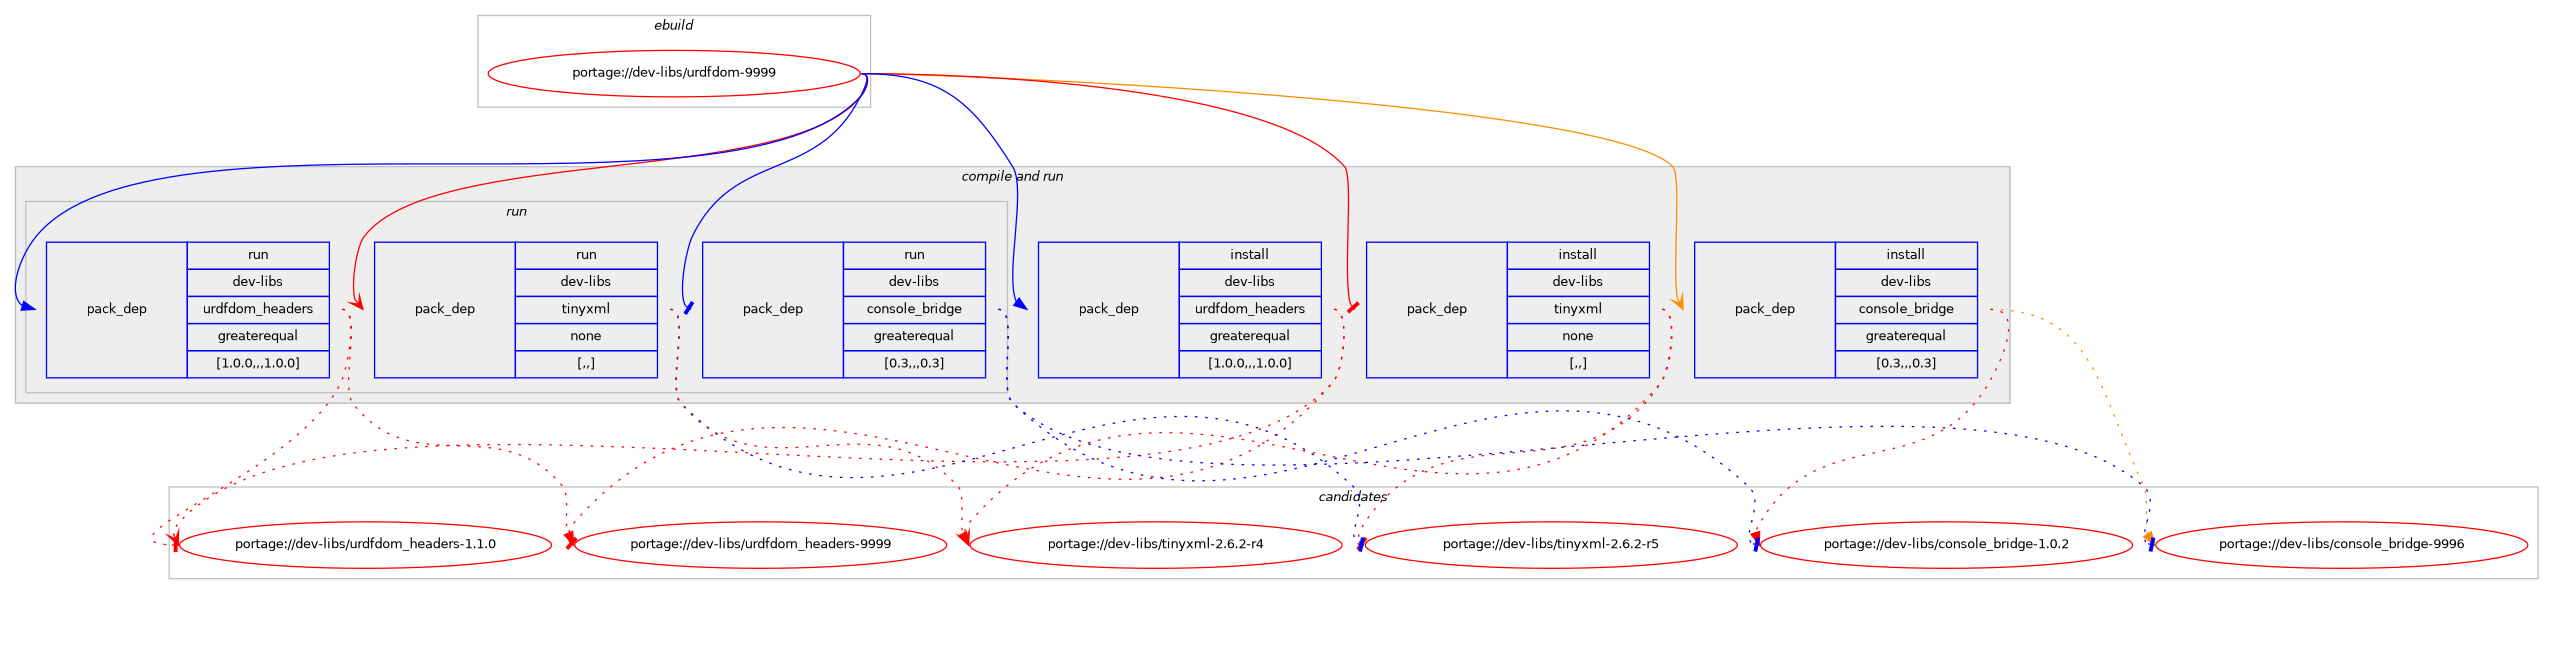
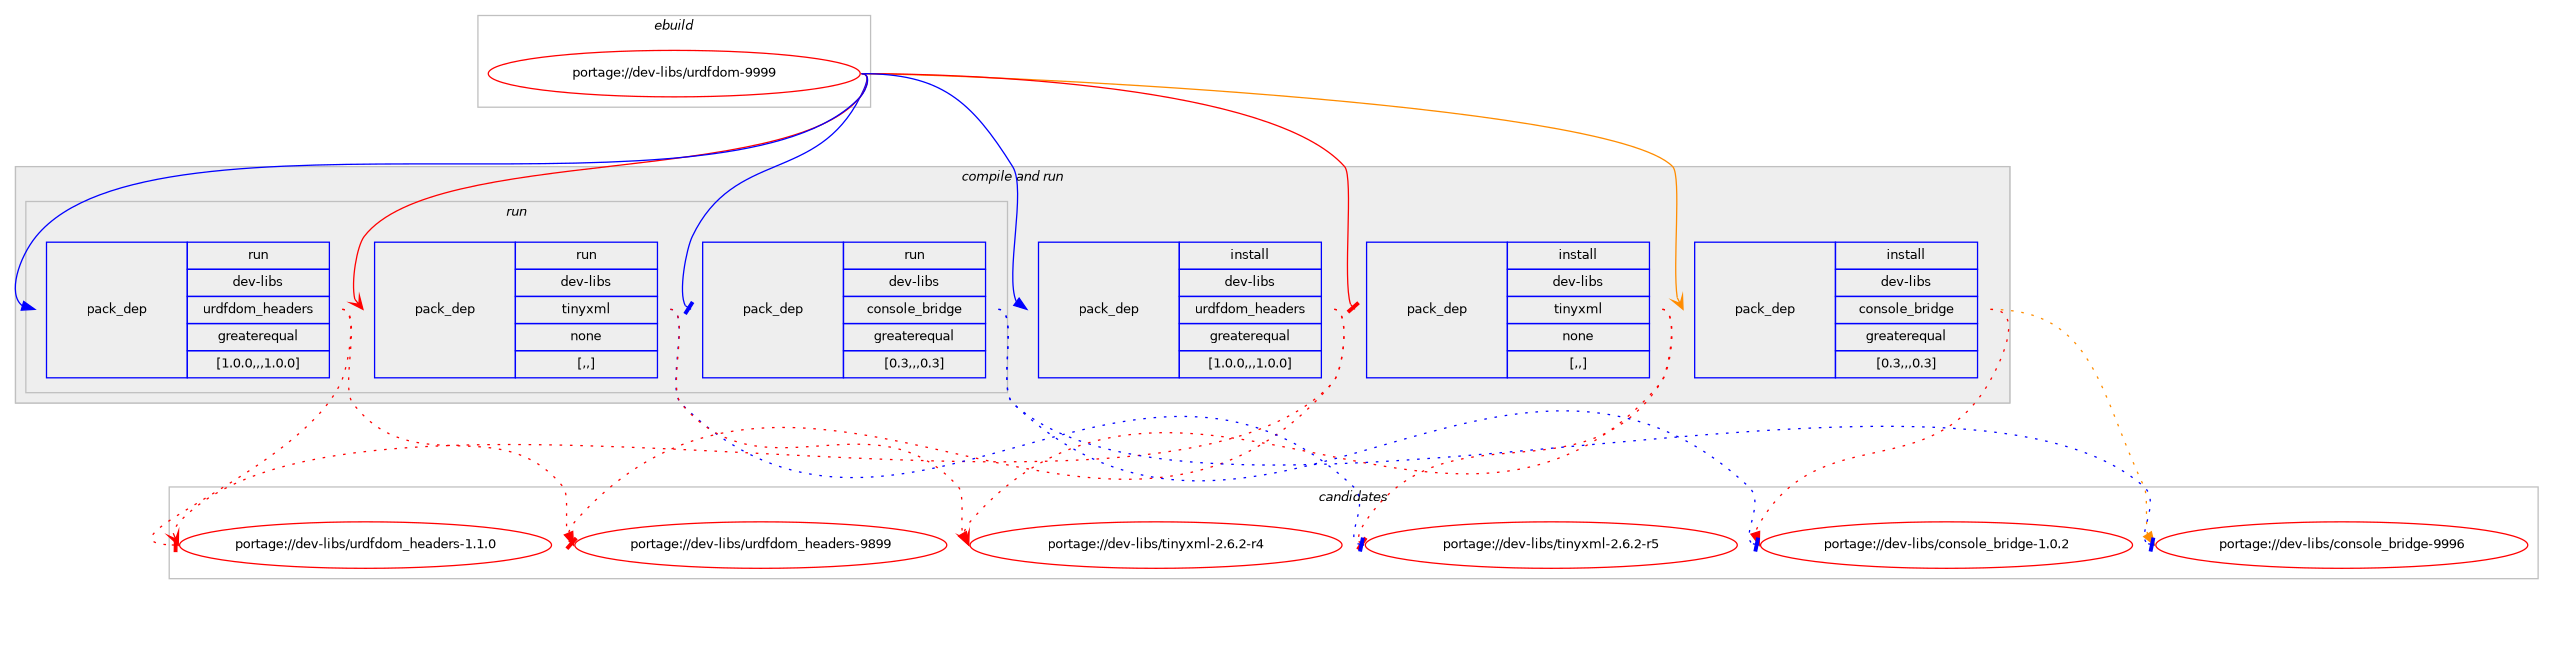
node "portage://dev-libs/urdfdom_headers-9999": label "portage://dev-libs/urdfdom_headers-9999" -> "portage://dev-libs/urdfdom_headers-9899"
